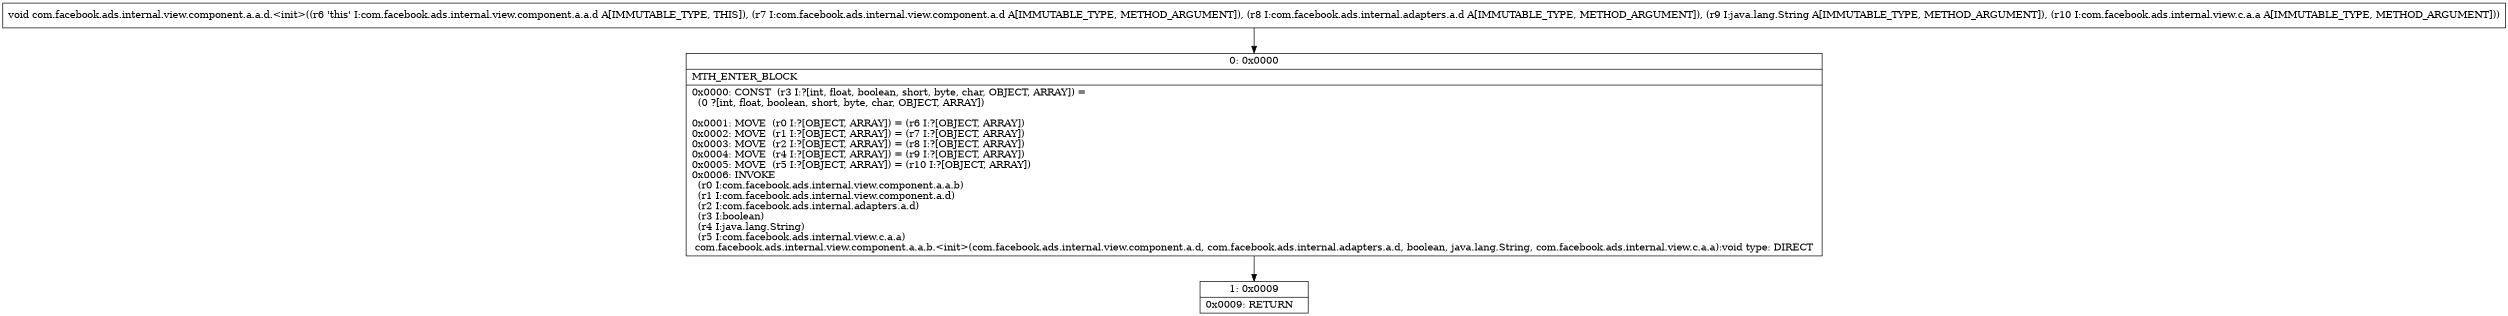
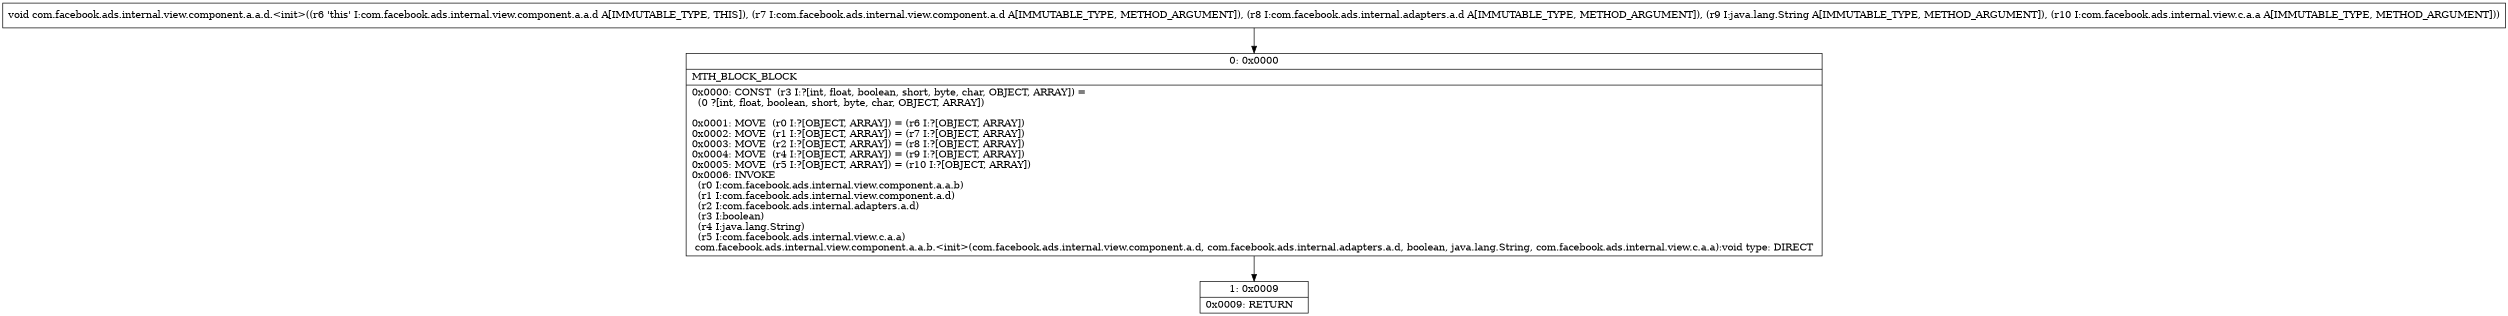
node "0: 0x0000": text "MTH_ENTER_BLOCK" -> "MTH_BLOCK_BLOCK"
